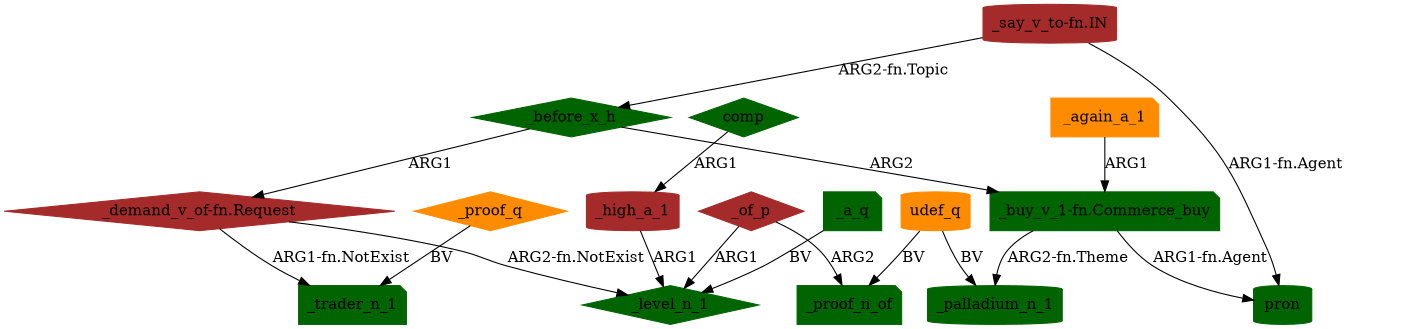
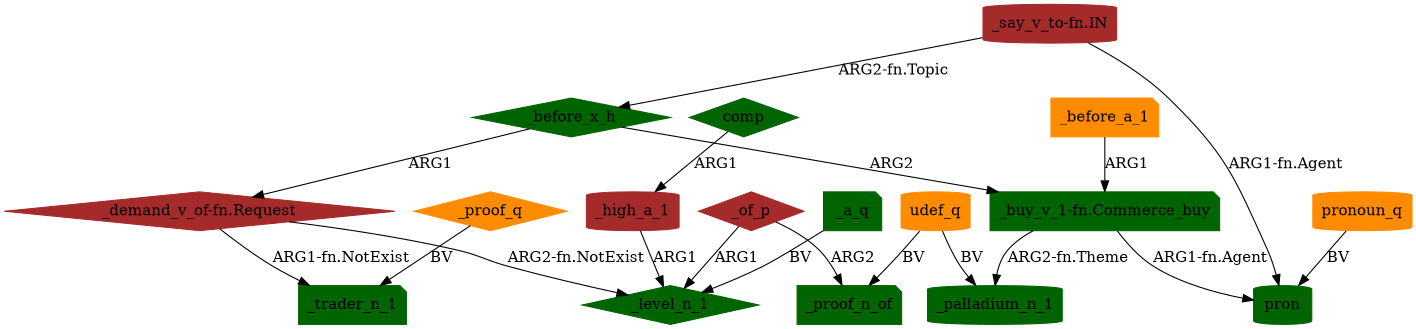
node "_again_a_1": label "_again_a_1" -> "_before_a_1"
node "pronoun_q": added
